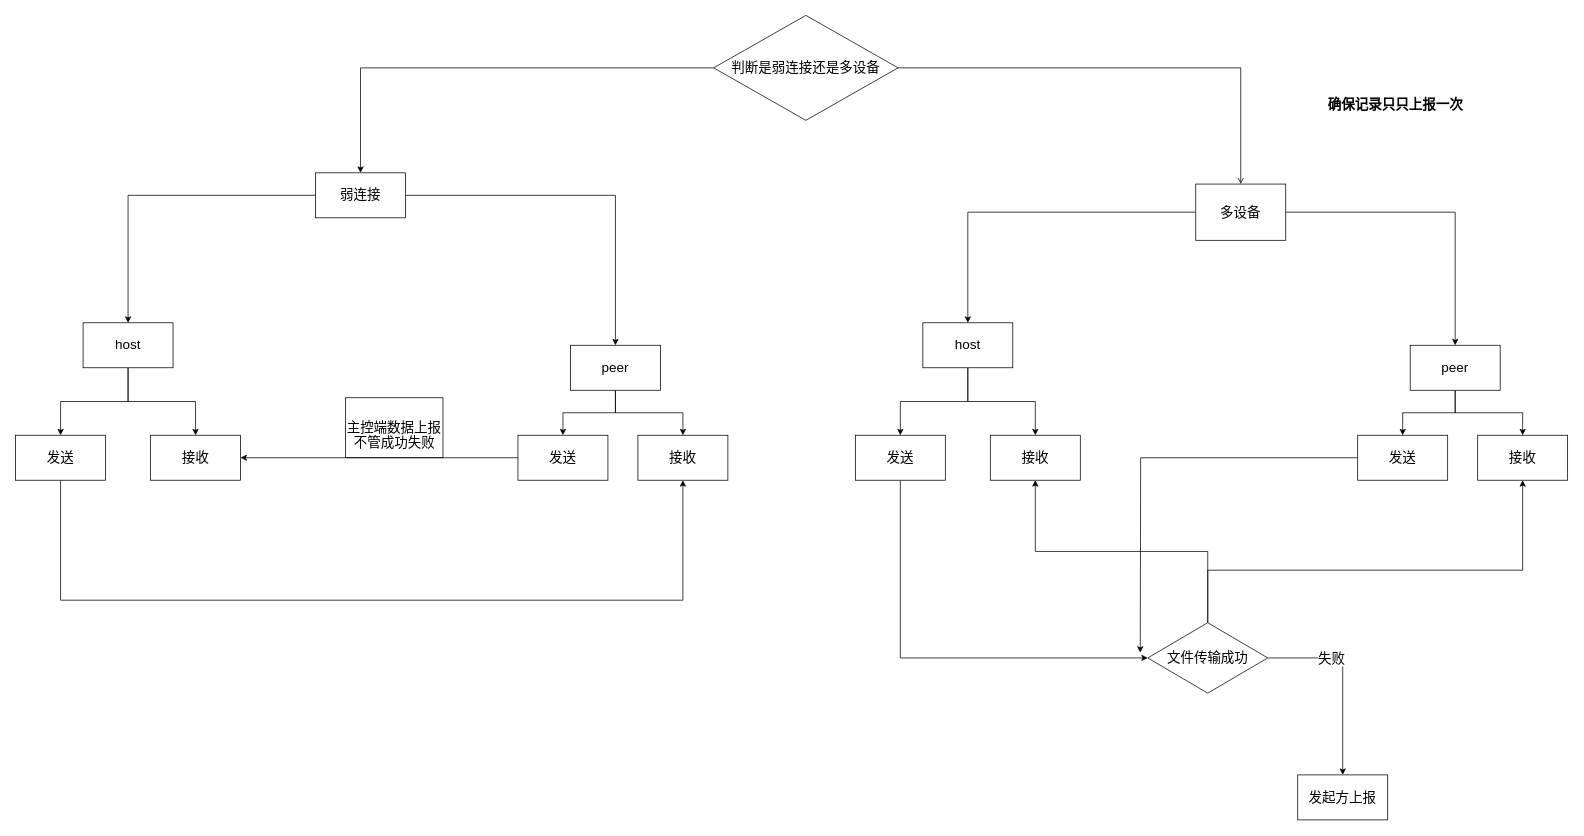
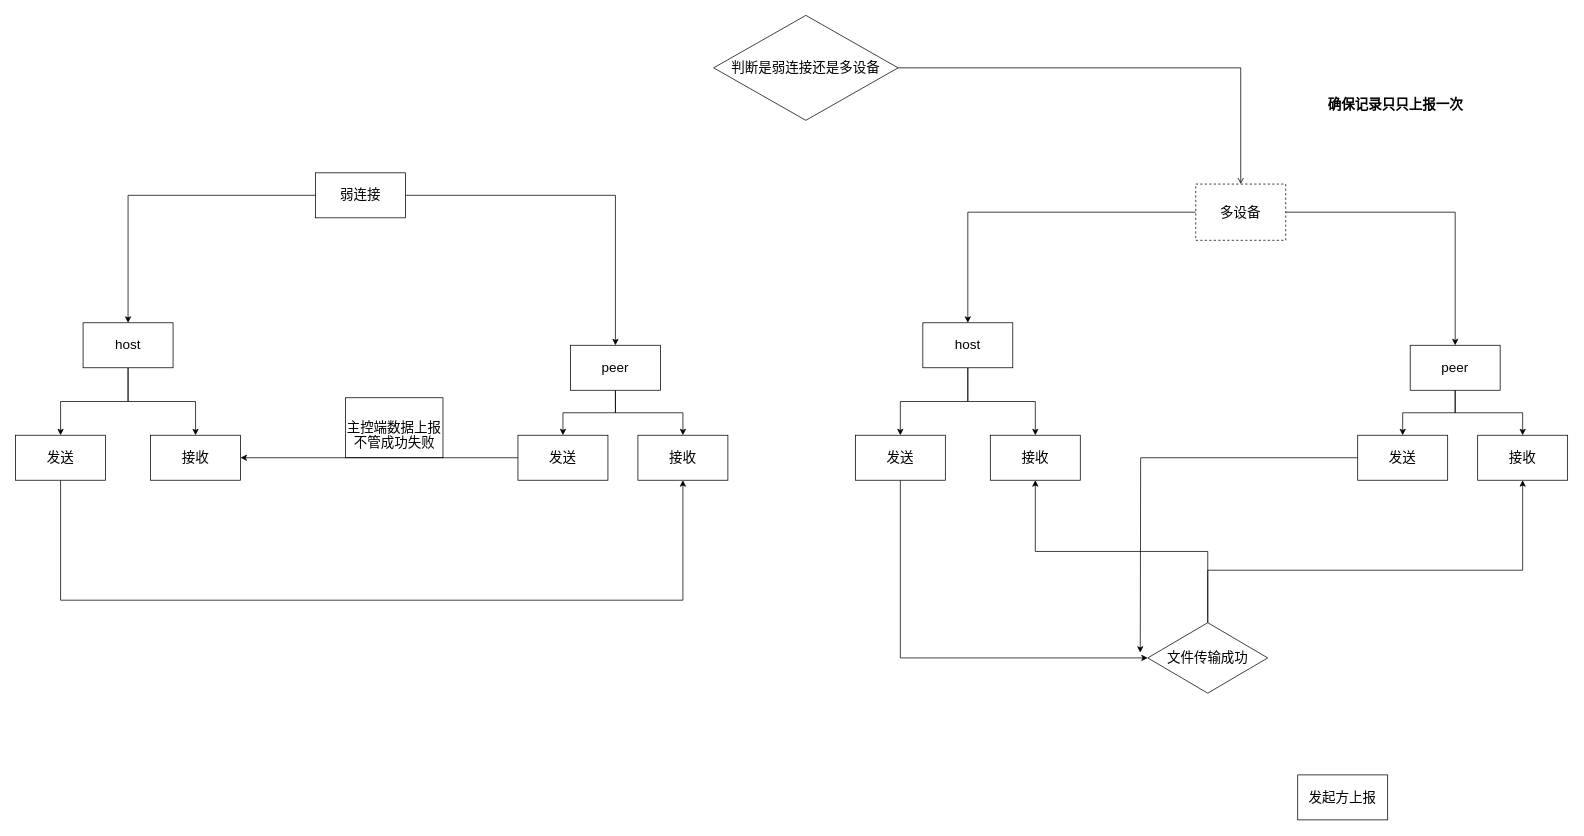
edge "判断是弱连接还是多设备" -> "弱连接": removed
node "多设备": style solid -> dashed
edge "文件传输成功" -> "发起方上报": removed, label "失败"
